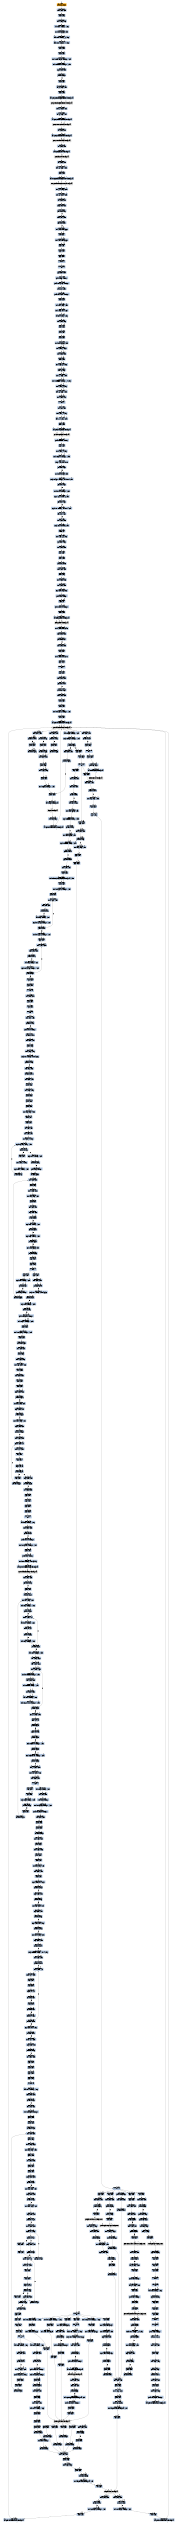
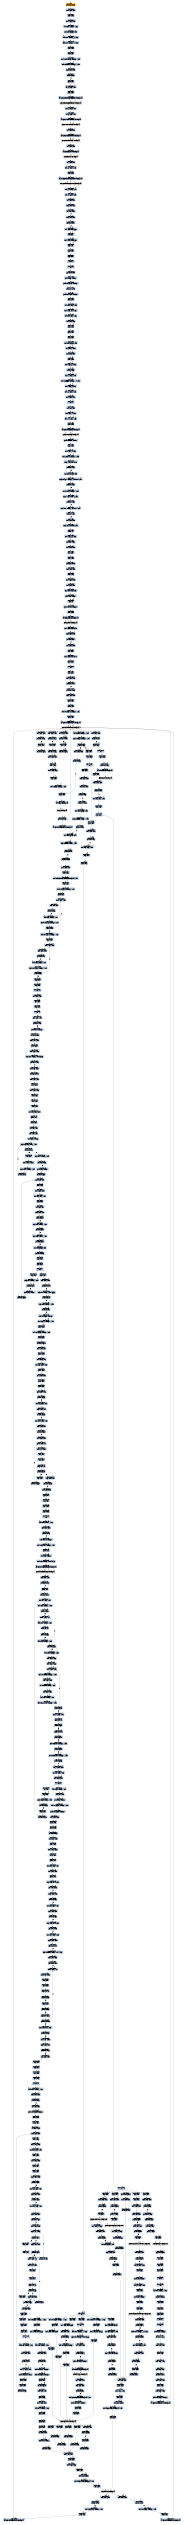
node "0x0041bb19 testl %eax, %eax": added
